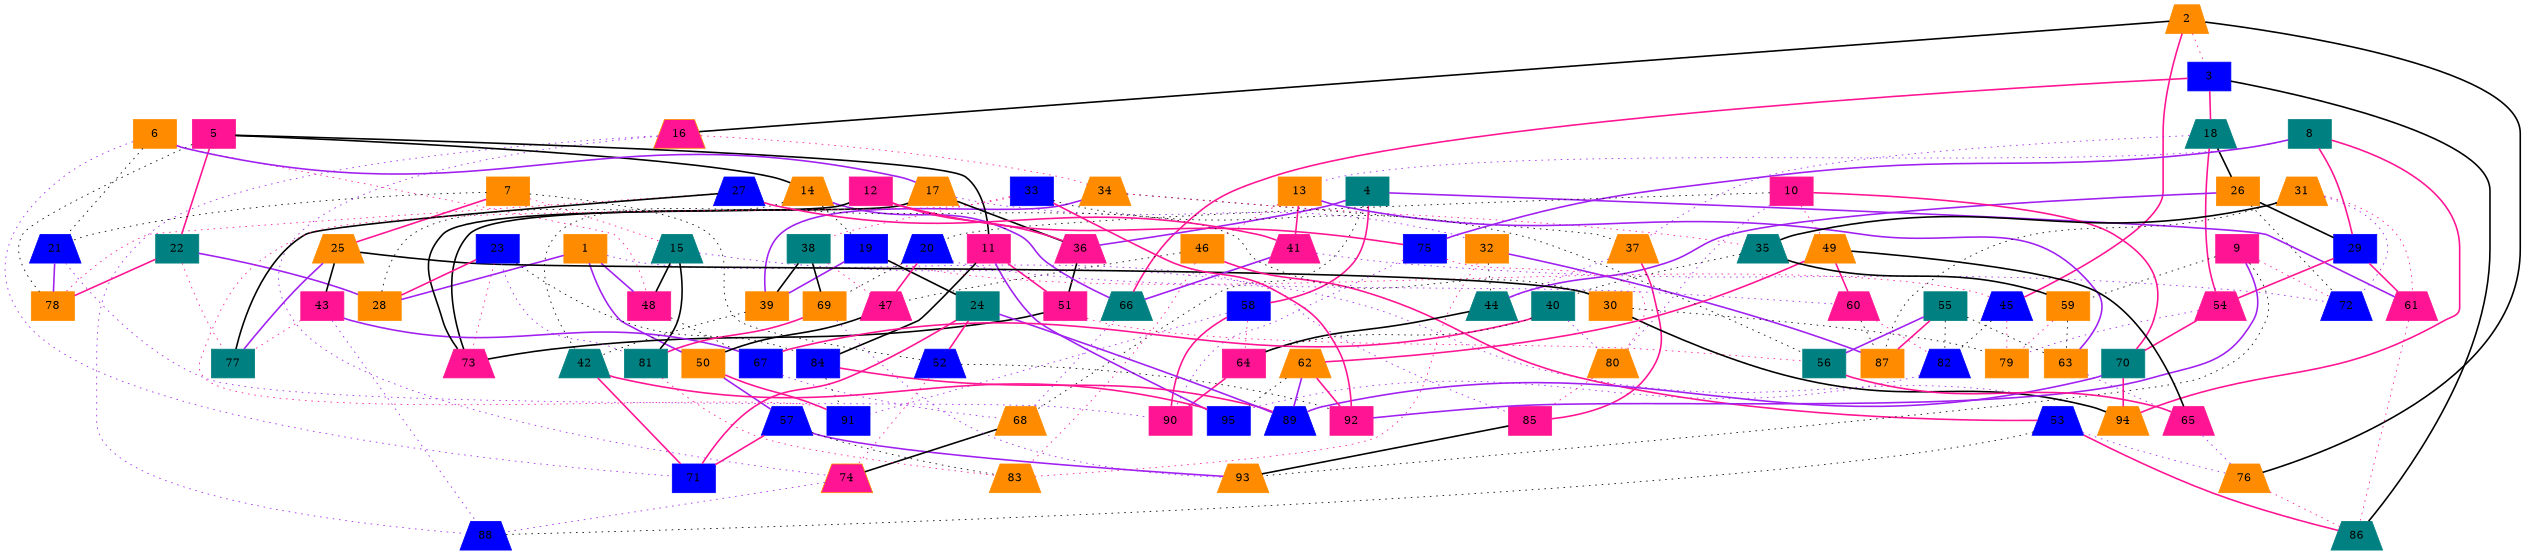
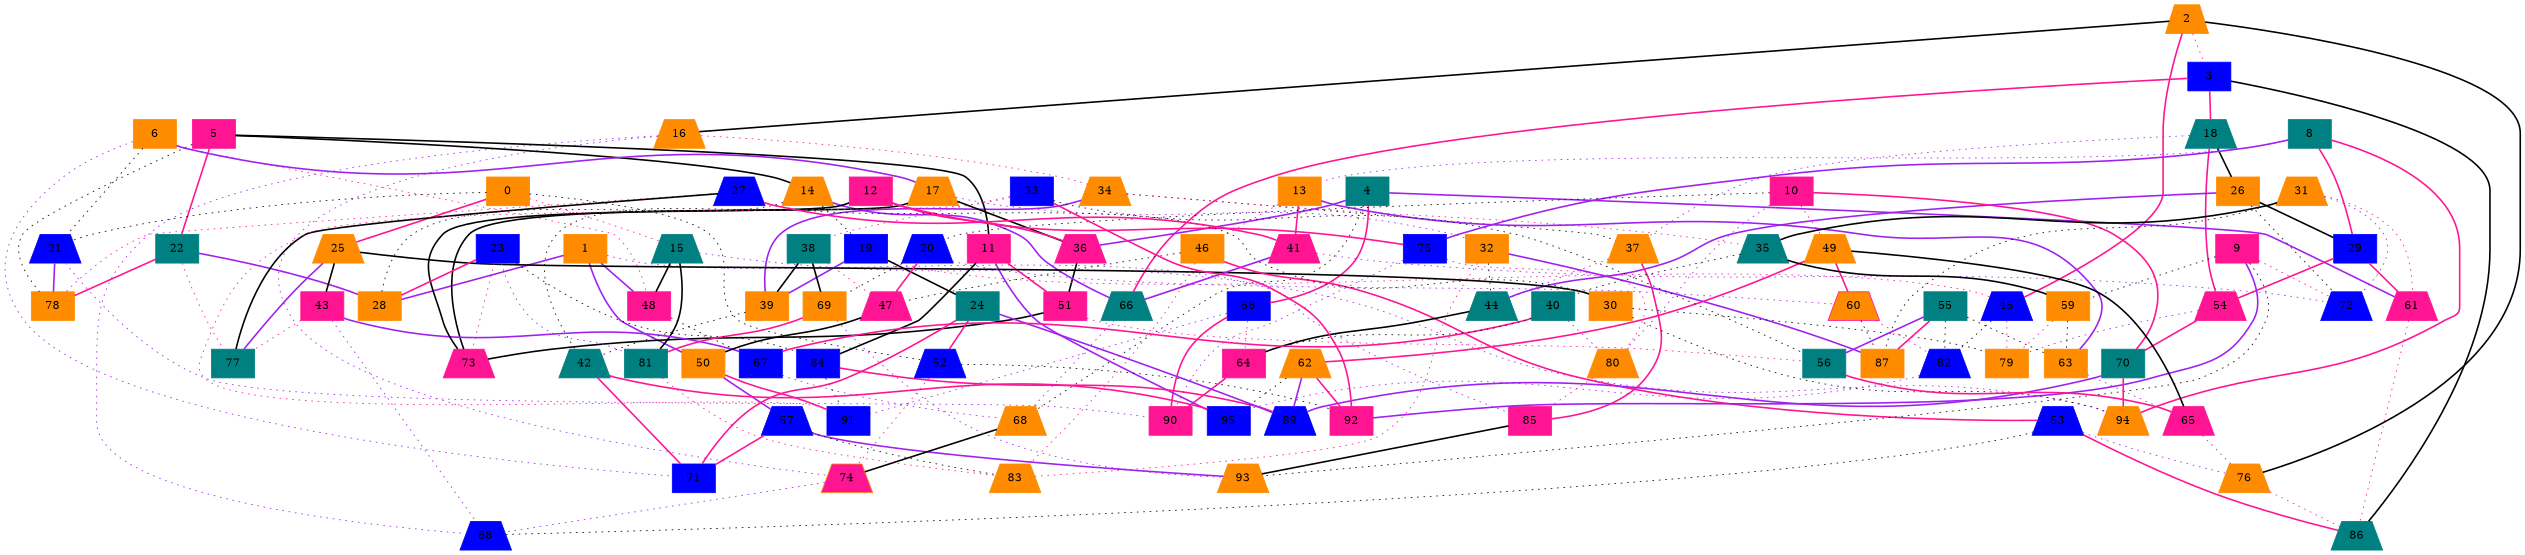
node "16": fillcolor deeppink -> darkorange
node "7": label "7" -> "0"
node "60": fillcolor deeppink -> darkorange
edge "30" -- "94": style bold -> dotted
